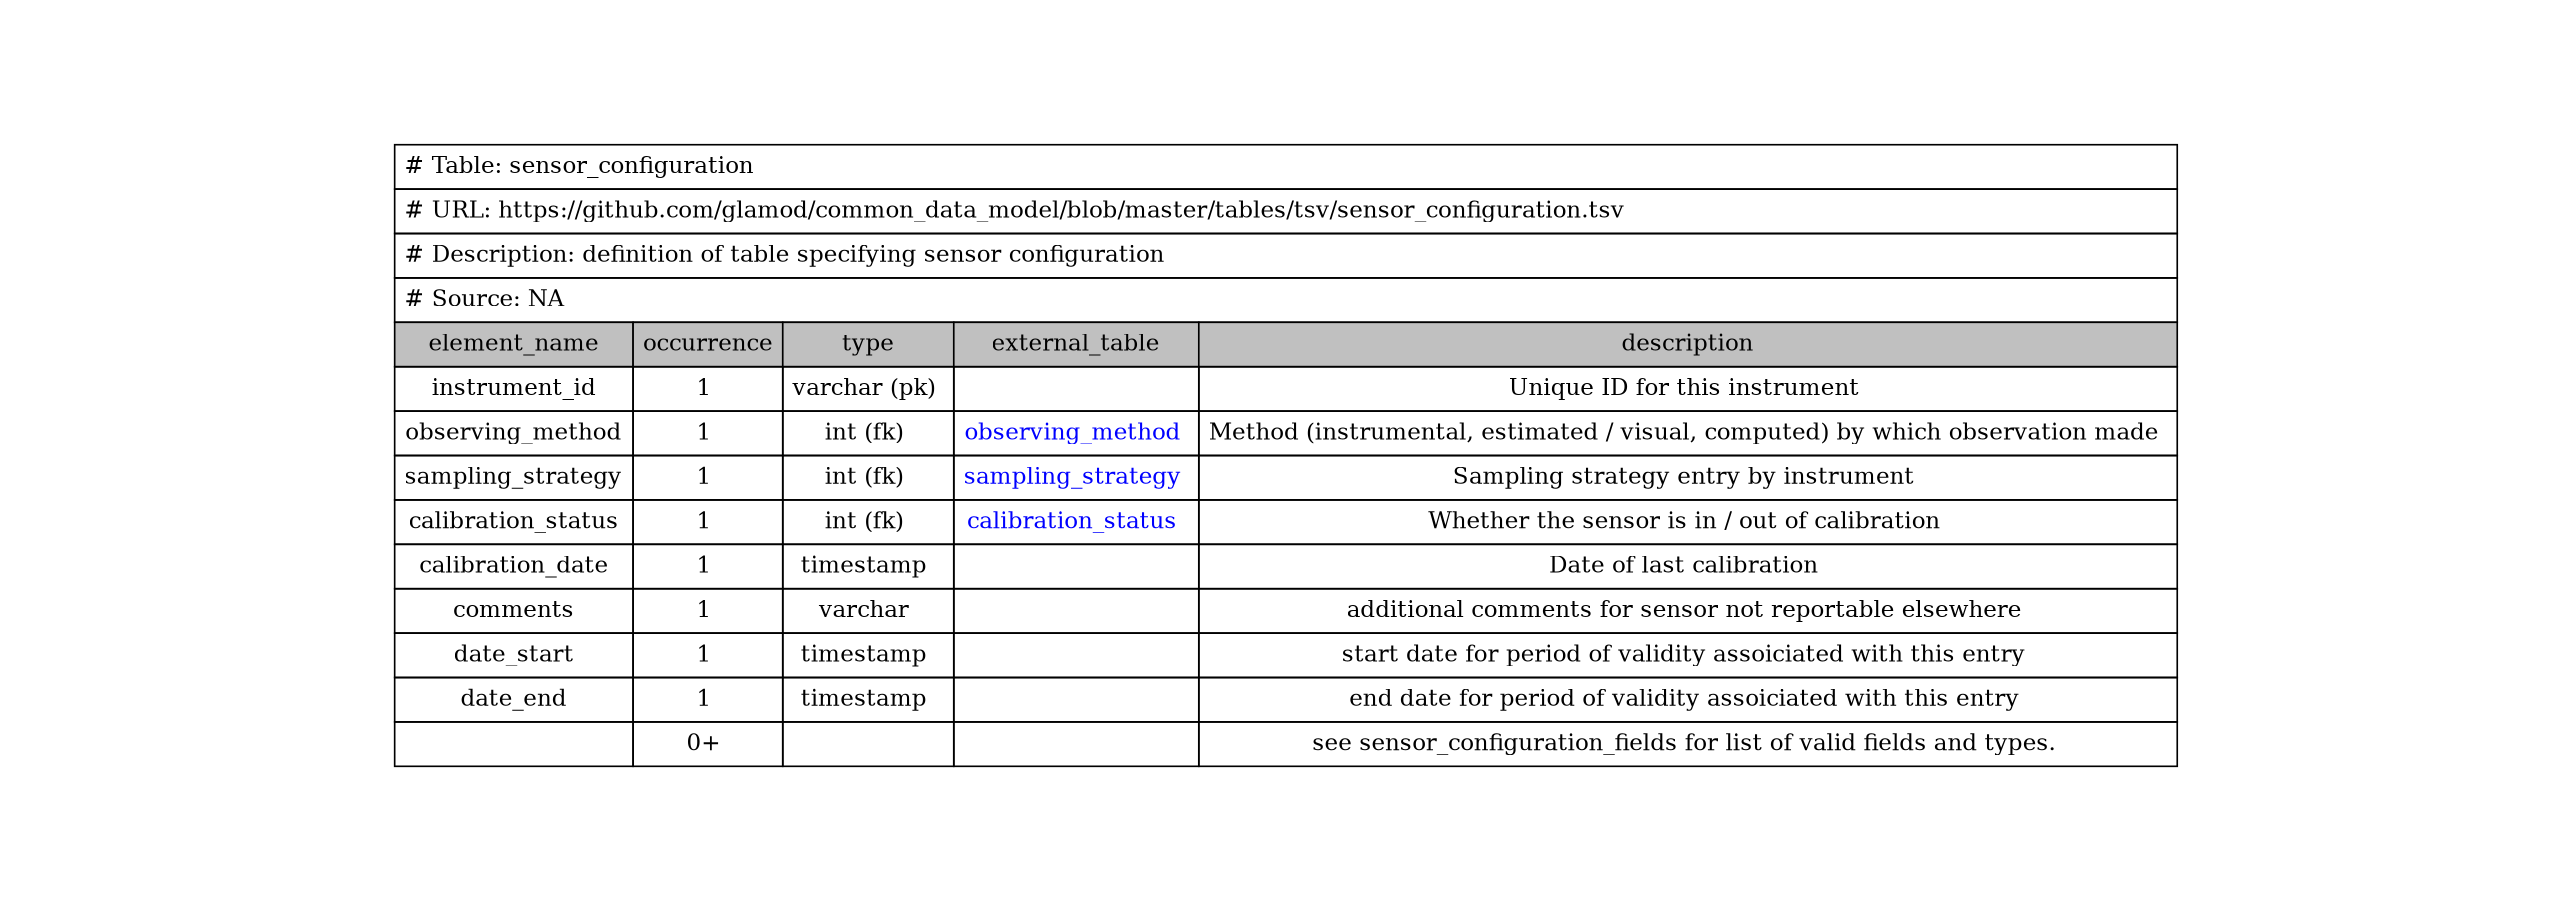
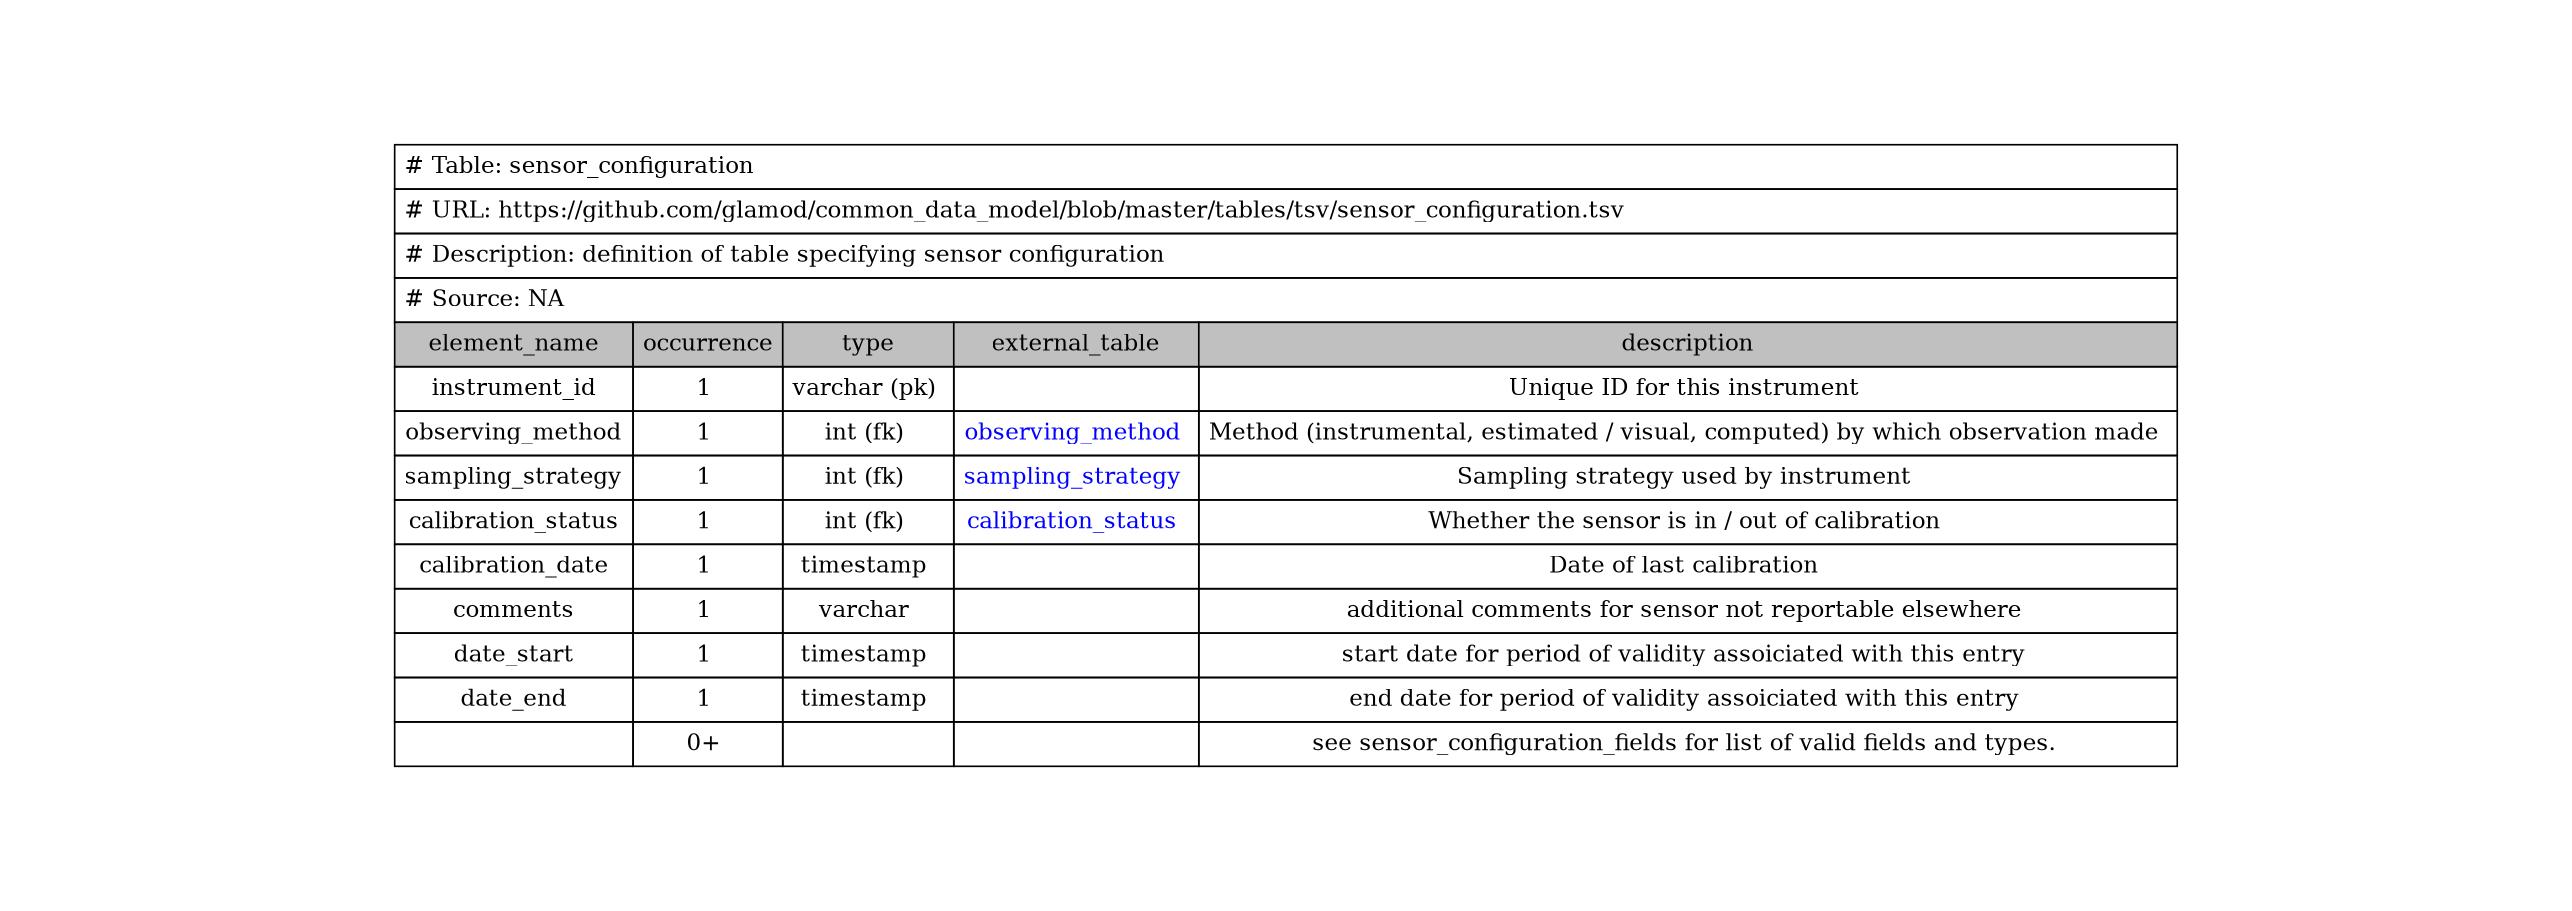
node "# Table: sensor_configuration": text "Sampling strategy entry by instrument" -> "Sampling strategy used by instrument"
